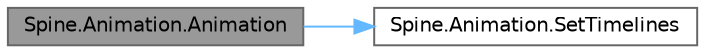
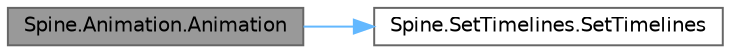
node "Spine.Animation.SetTimelines": label "Spine.Animation.SetTimelines" -> "Spine.SetTimelines.SetTimelines"
